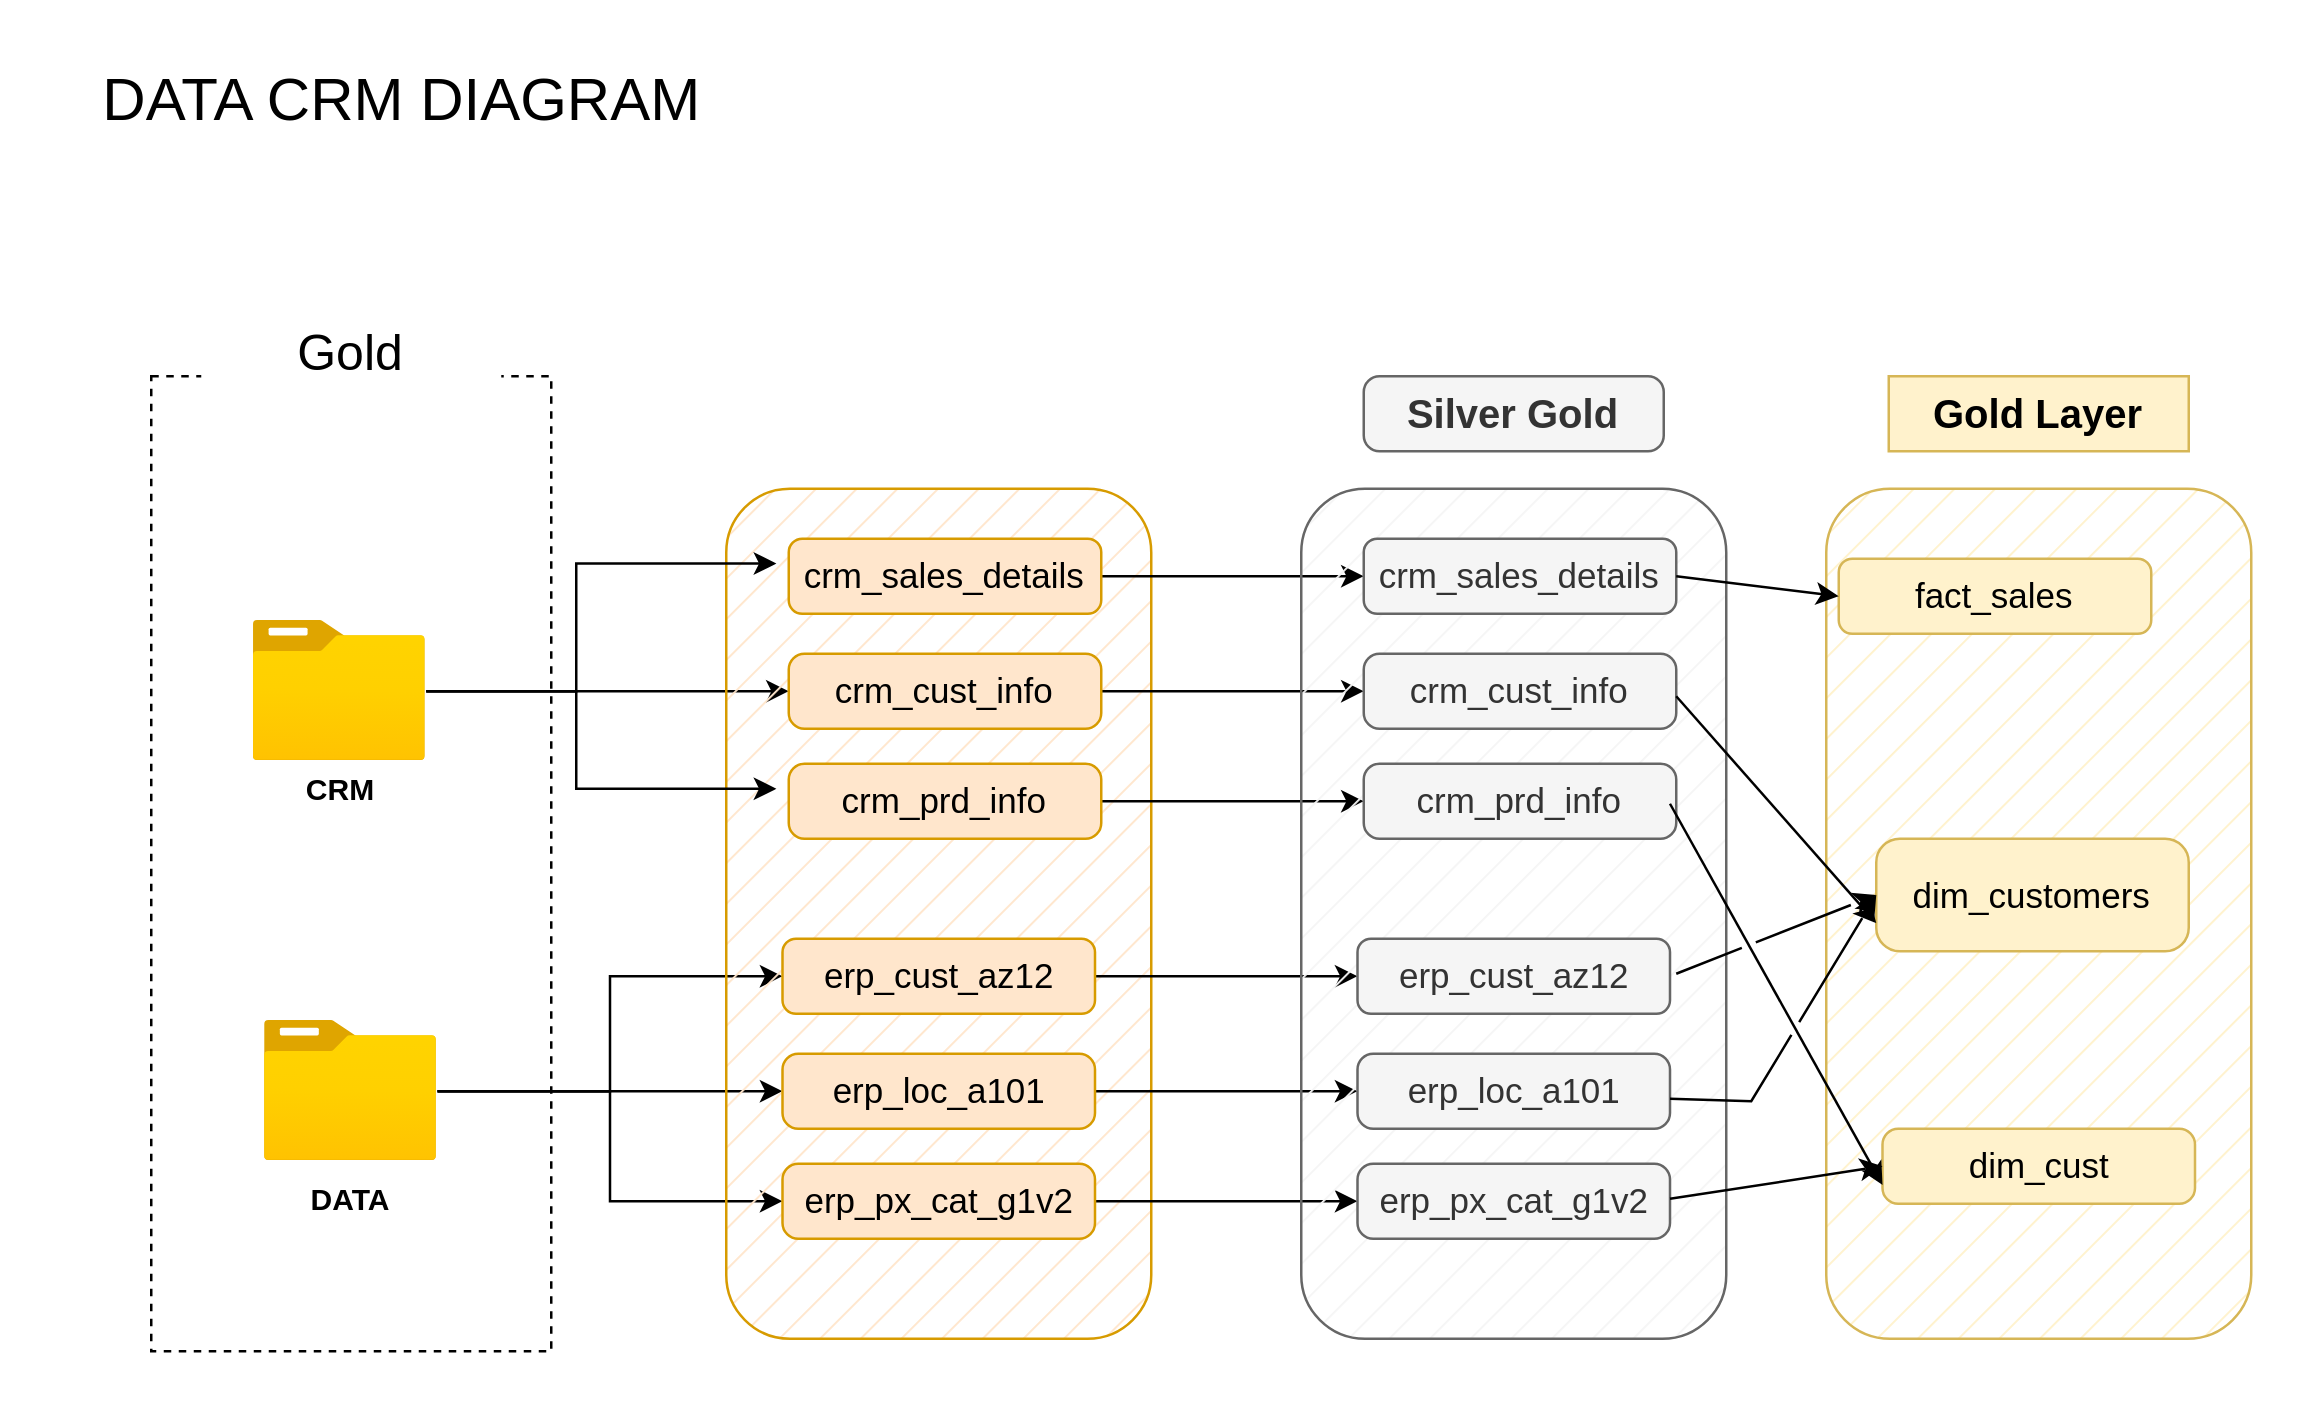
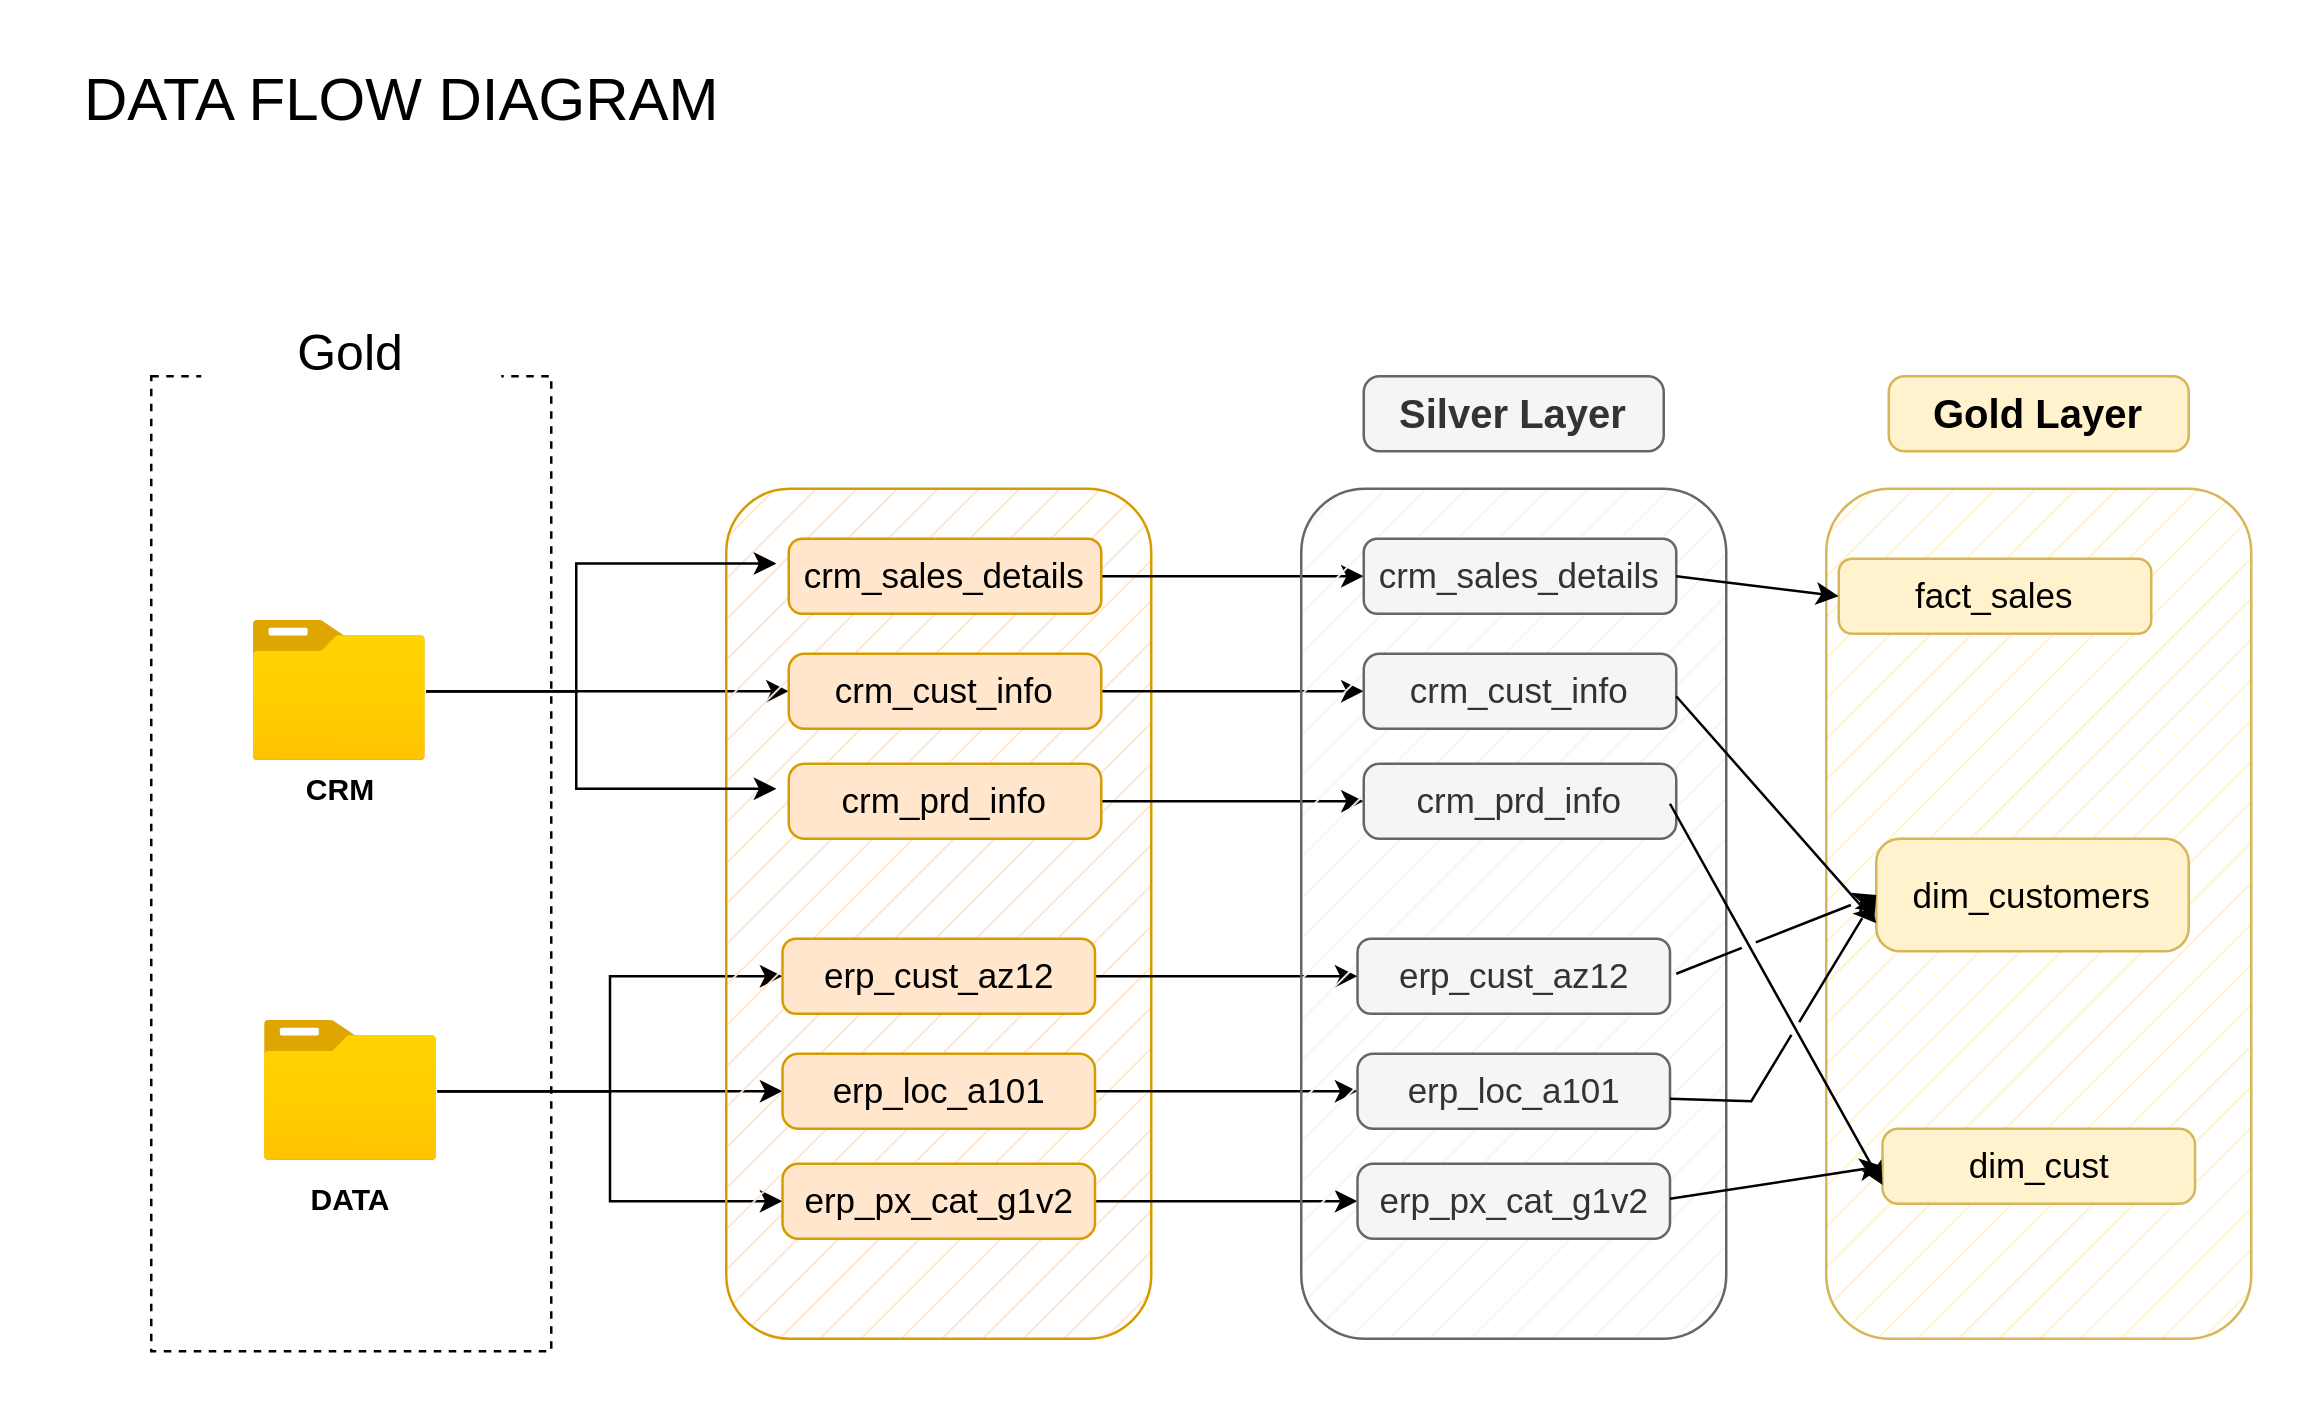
node "DATA CRM DIAGRAM": label "DATA CRM DIAGRAM" -> "DATA FLOW DIAGRAM"
node "Silver Gold": label "Silver Gold" -> "Silver Layer"
node "Gold Layer": shape rectangle -> rounded rectangle
